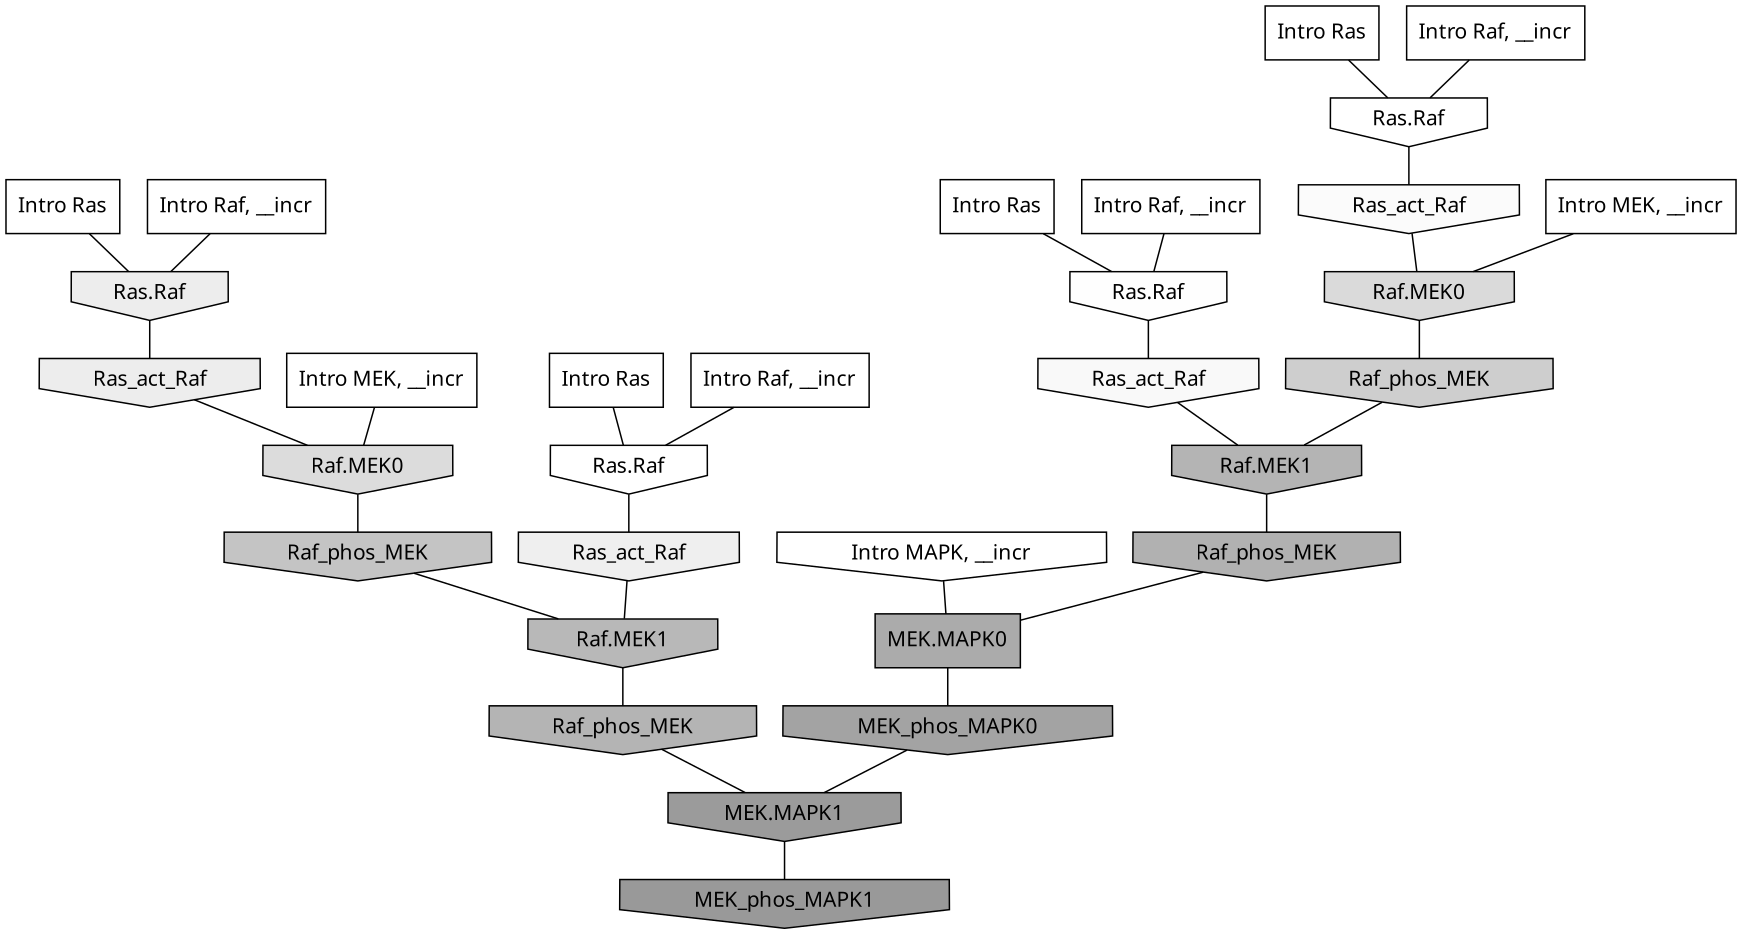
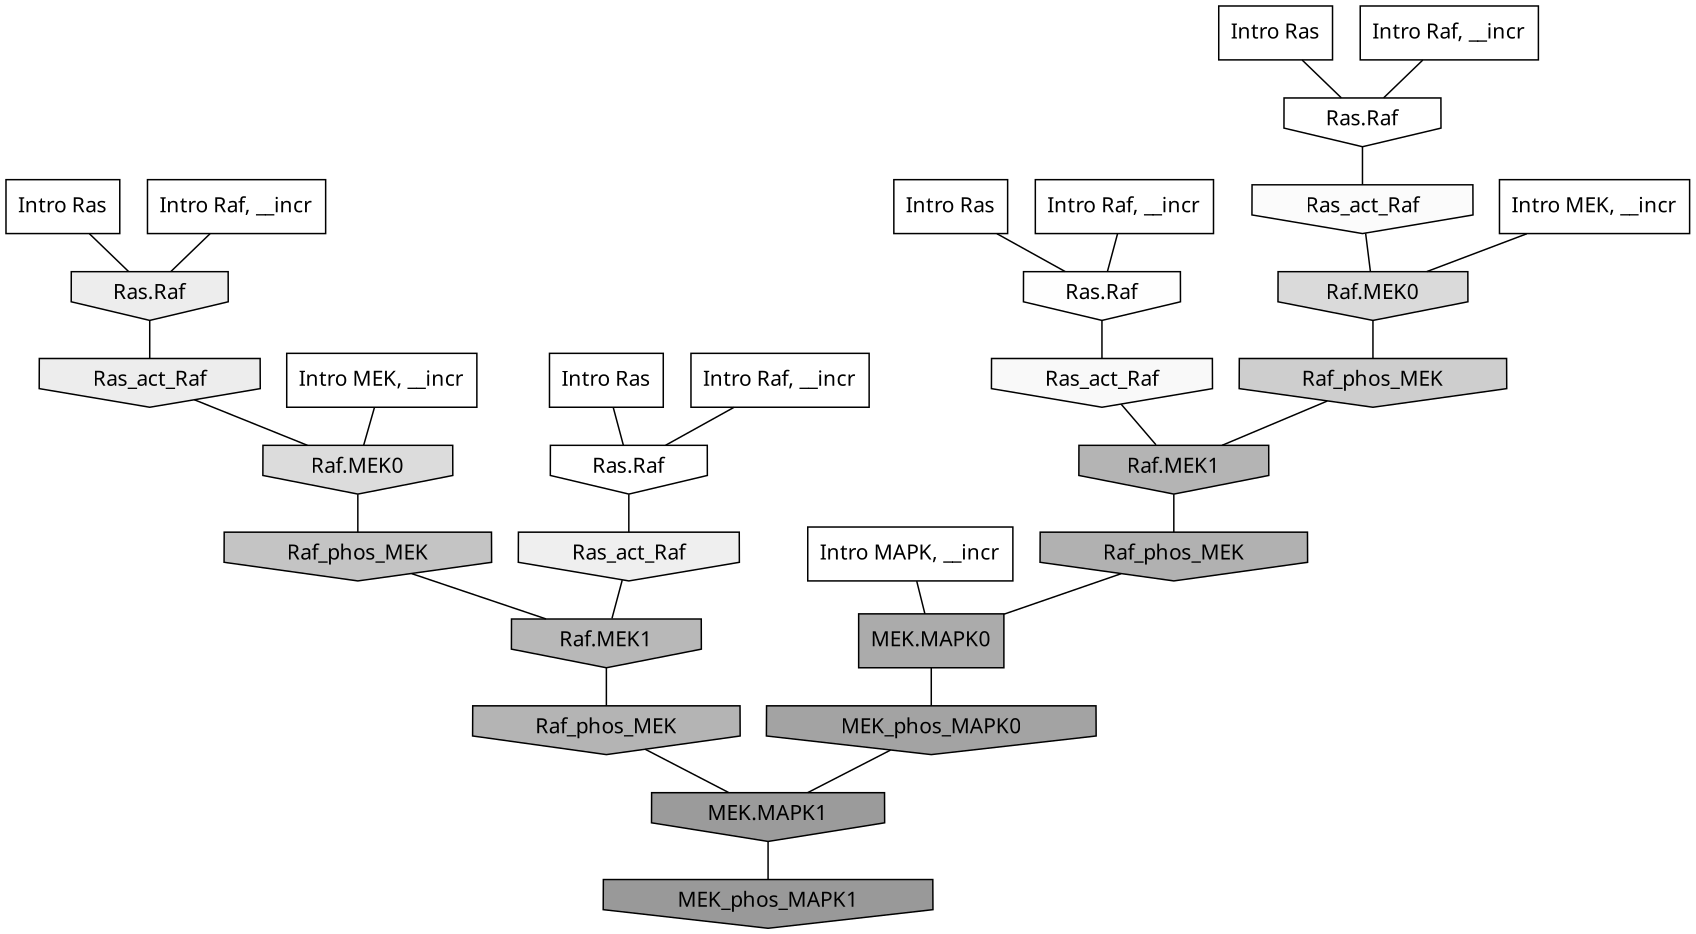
node "Intro MAPK, __incr": shape invhouse -> box
